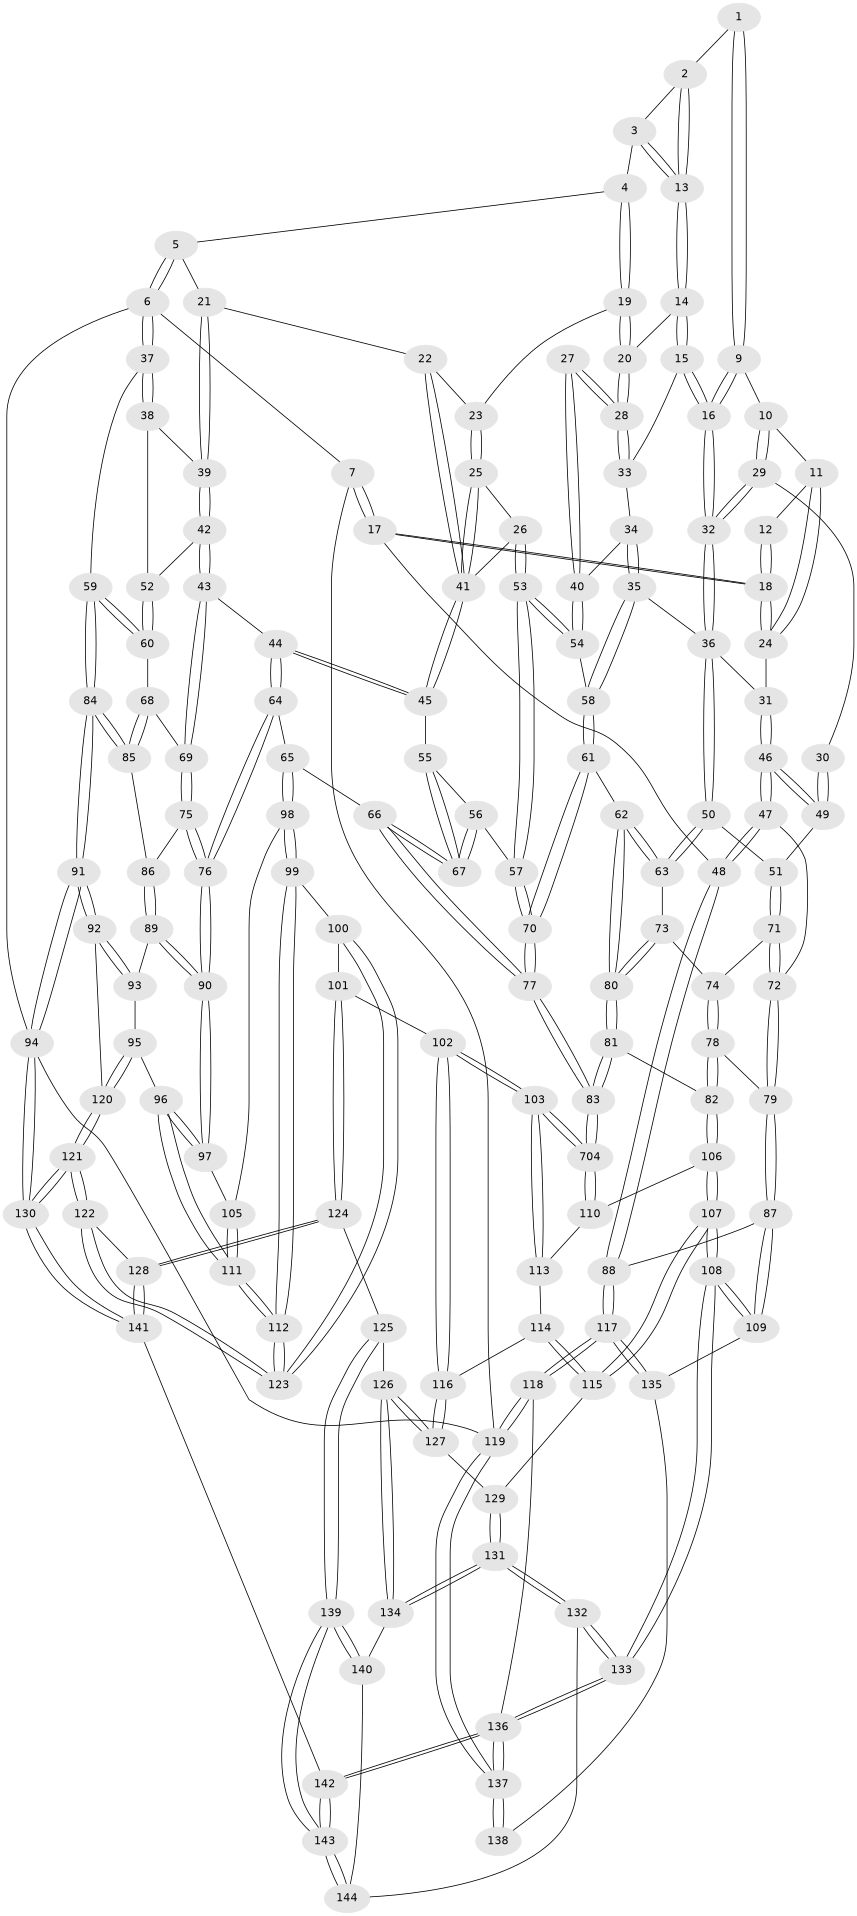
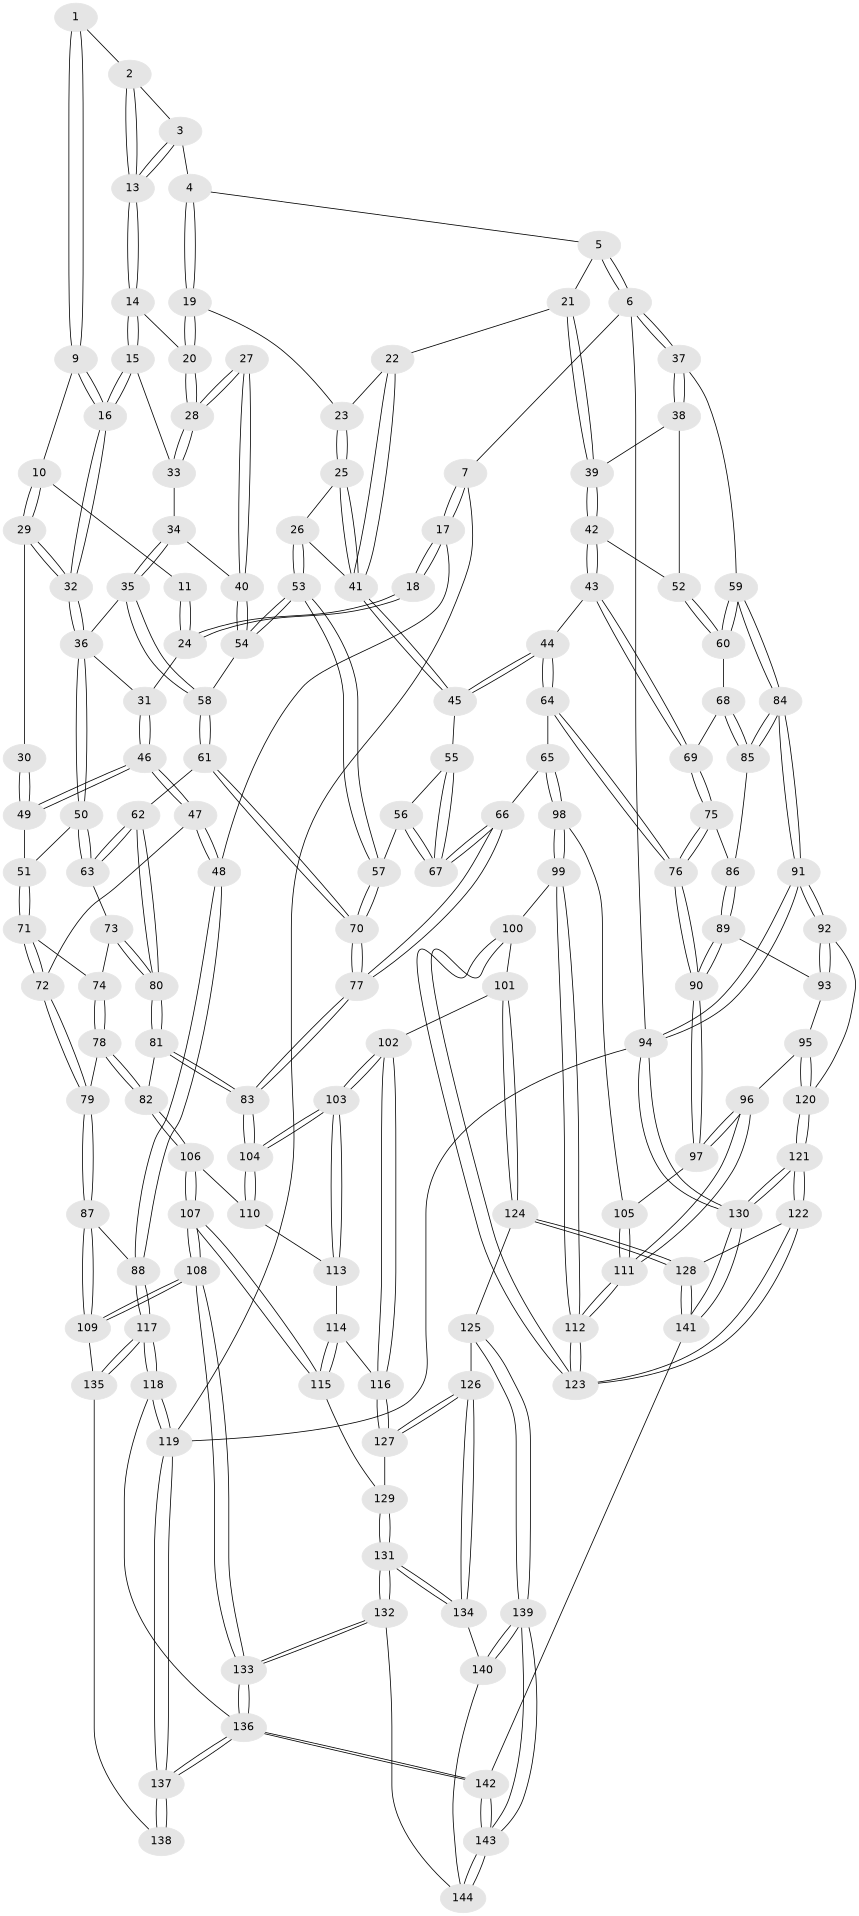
node "12": removed
node "704": label "704" -> "104"
